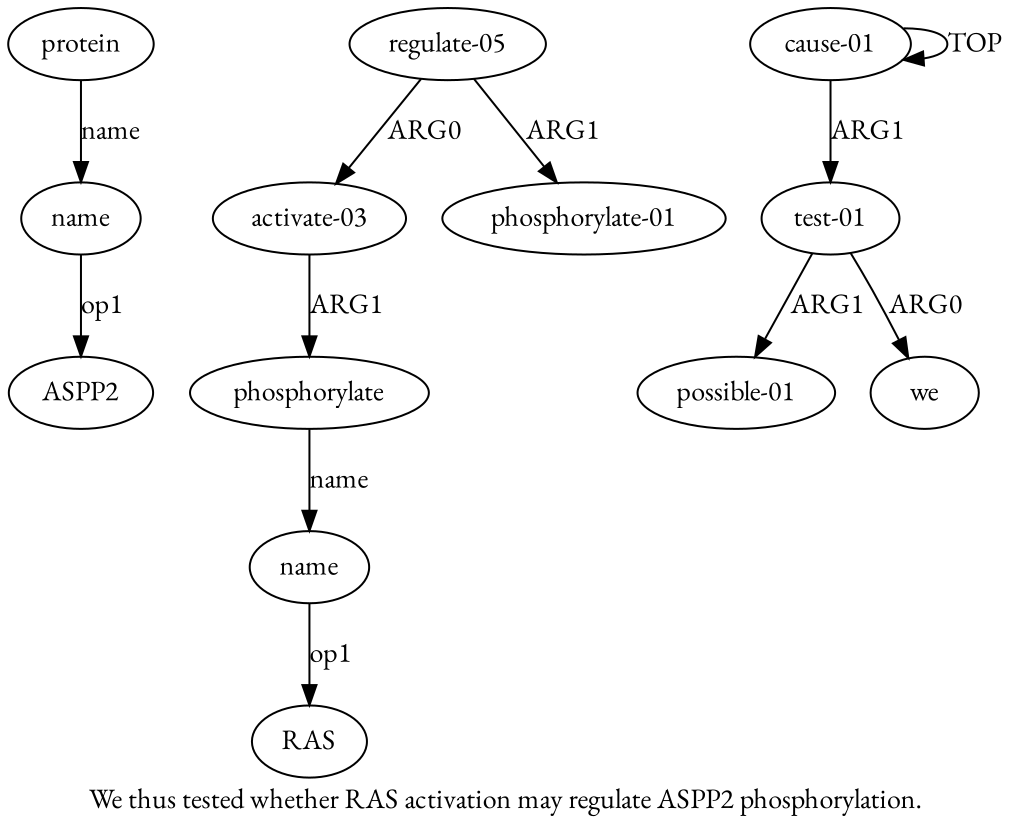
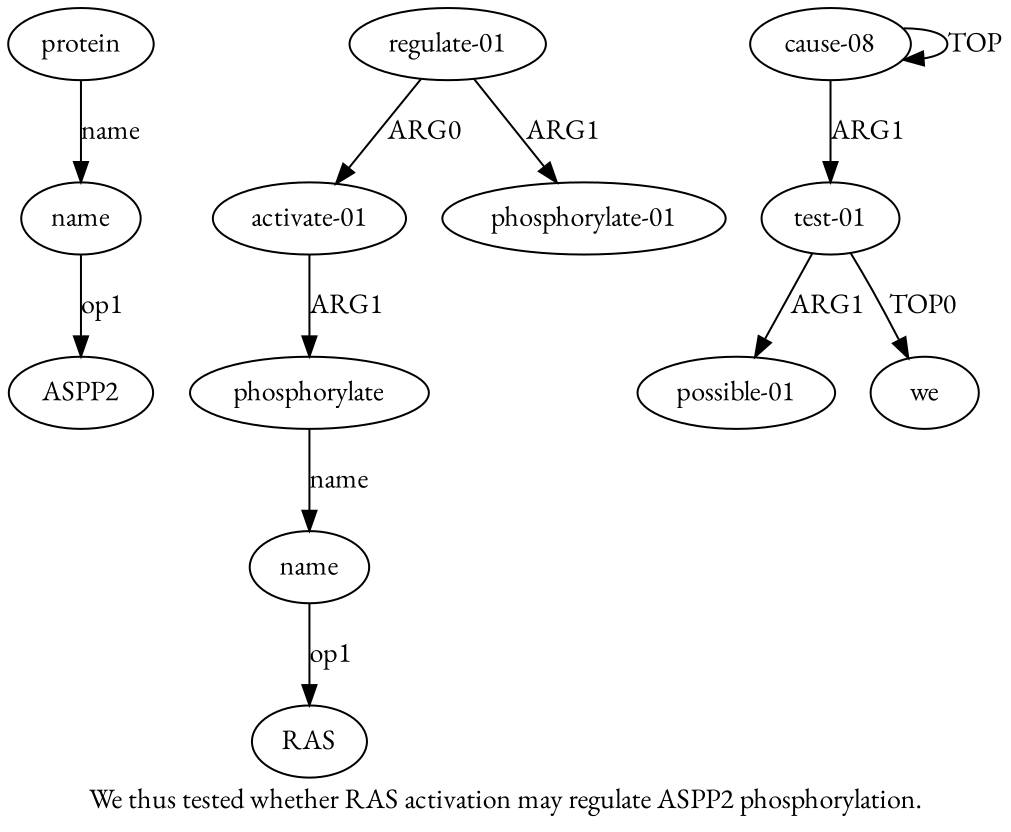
node "regulate-05": label "regulate-05" -> "regulate-01"
node "cause-01": label "cause-01" -> "cause-08"
node "activate-03": label "activate-03" -> "activate-01"
edge "test-01" -> "we": label "ARG0" -> "TOP0"
